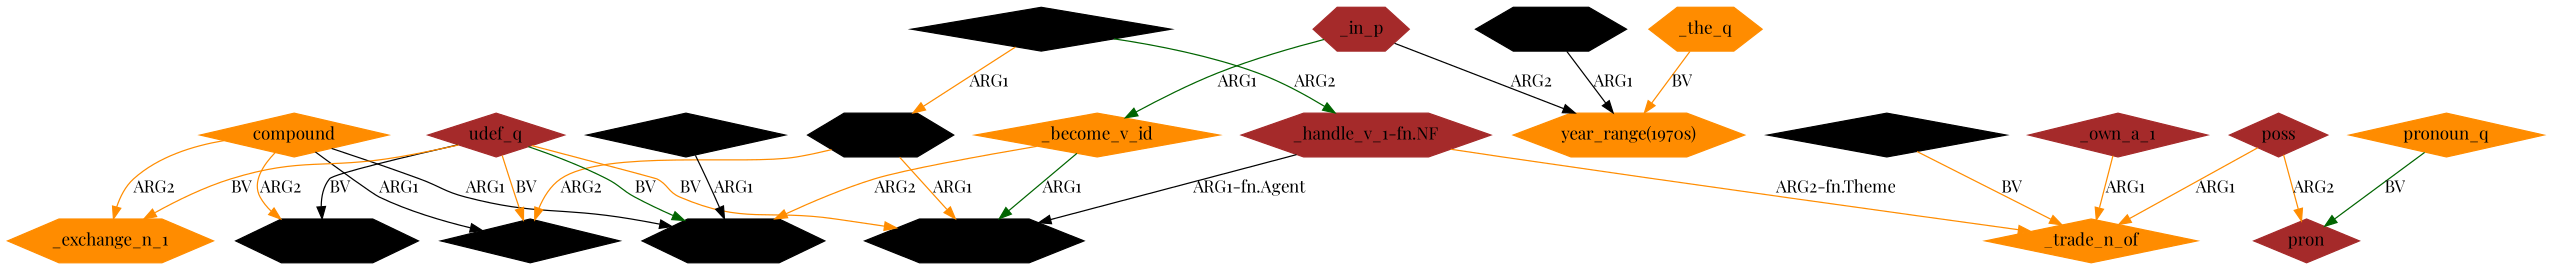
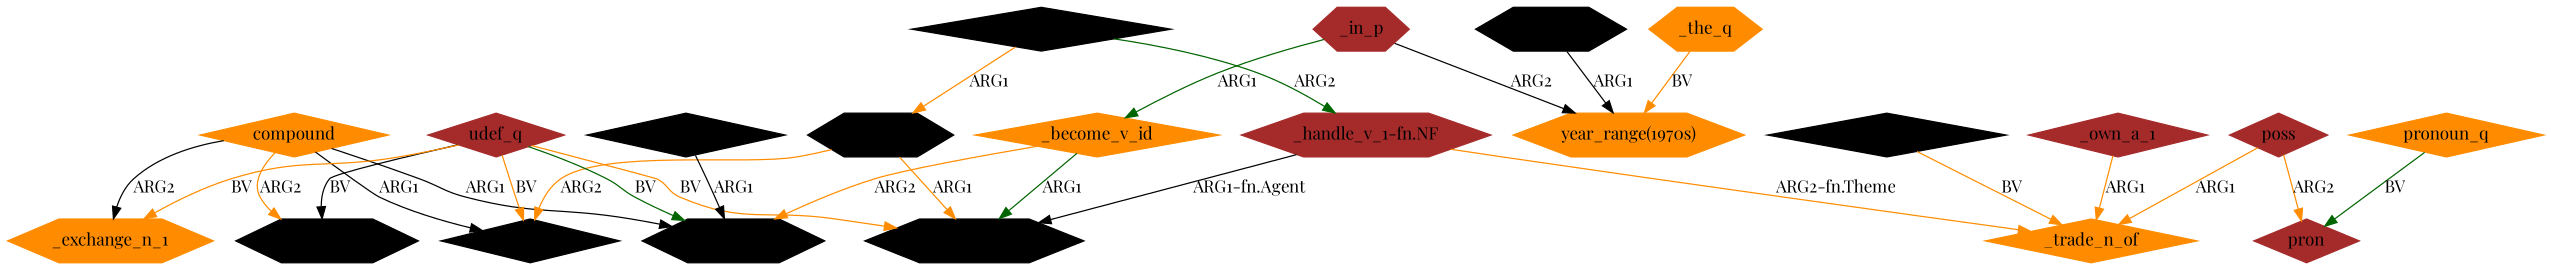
edge "compound" -> "_exchange_n_1": color darkorange -> black
